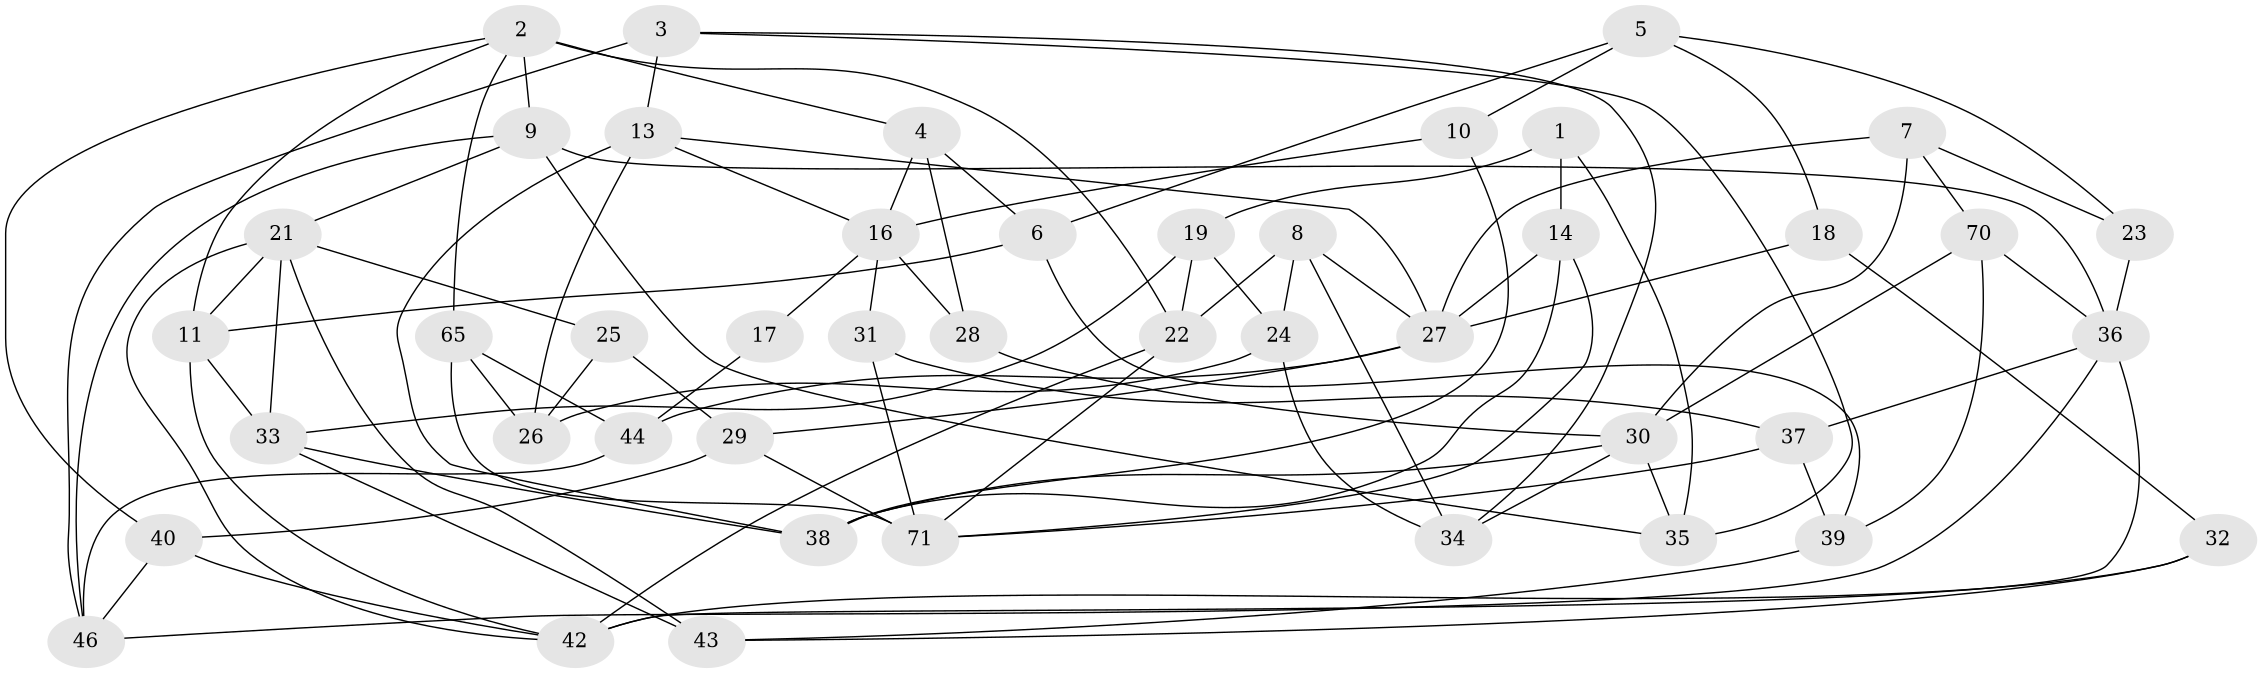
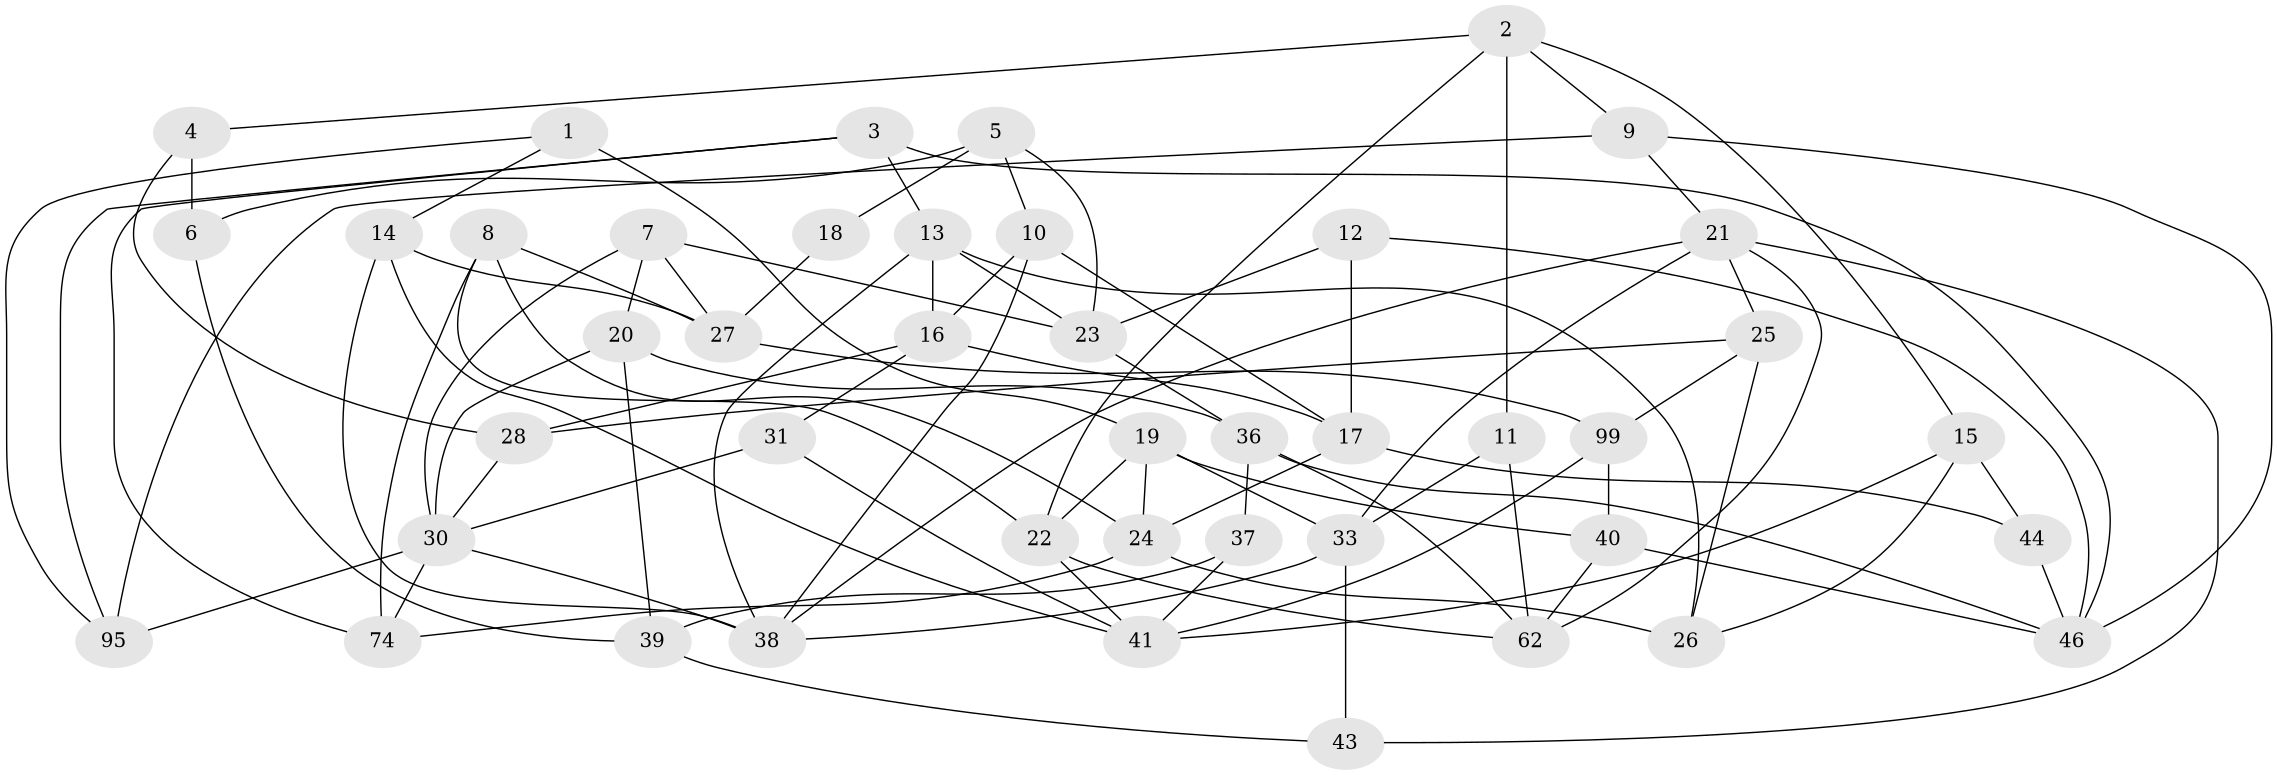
edge "2" -- "40": now "19" -- "40"
edge "9" -- "36": removed
edge "4" -- "16": removed
edge "13" -- "27": now "13" -- "23"
node "12": added
node "70": label "70" -> "20"
edge "21" -- "11": now "21" -- "38"
edge "6" -- "11": removed
node "65": label "65" -> "15"
edge "10" -- "17": added
edge "25" -- "28": added
edge "27" -- "44": removed
edge "31" -- "37": now "31" -- "30"
node "29": label "29" -> "99"
edge "17" -- "24": added
node "71": label "71" -> "41"
node "34": label "34" -> "74"
node "35": label "35" -> "95"
node "32": removed
node "42": label "42" -> "62"
